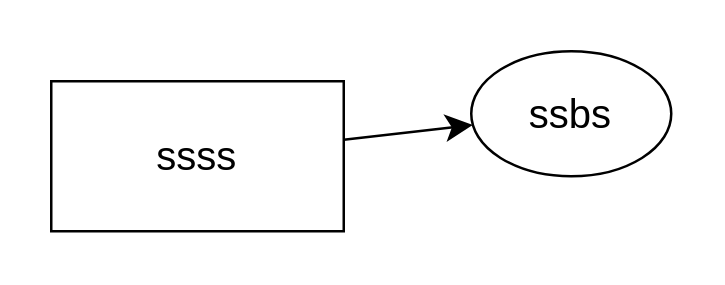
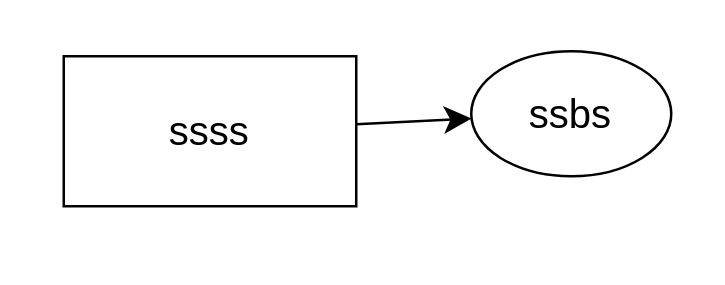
node "ssss": moved (198, 156) -> (210, 131)
